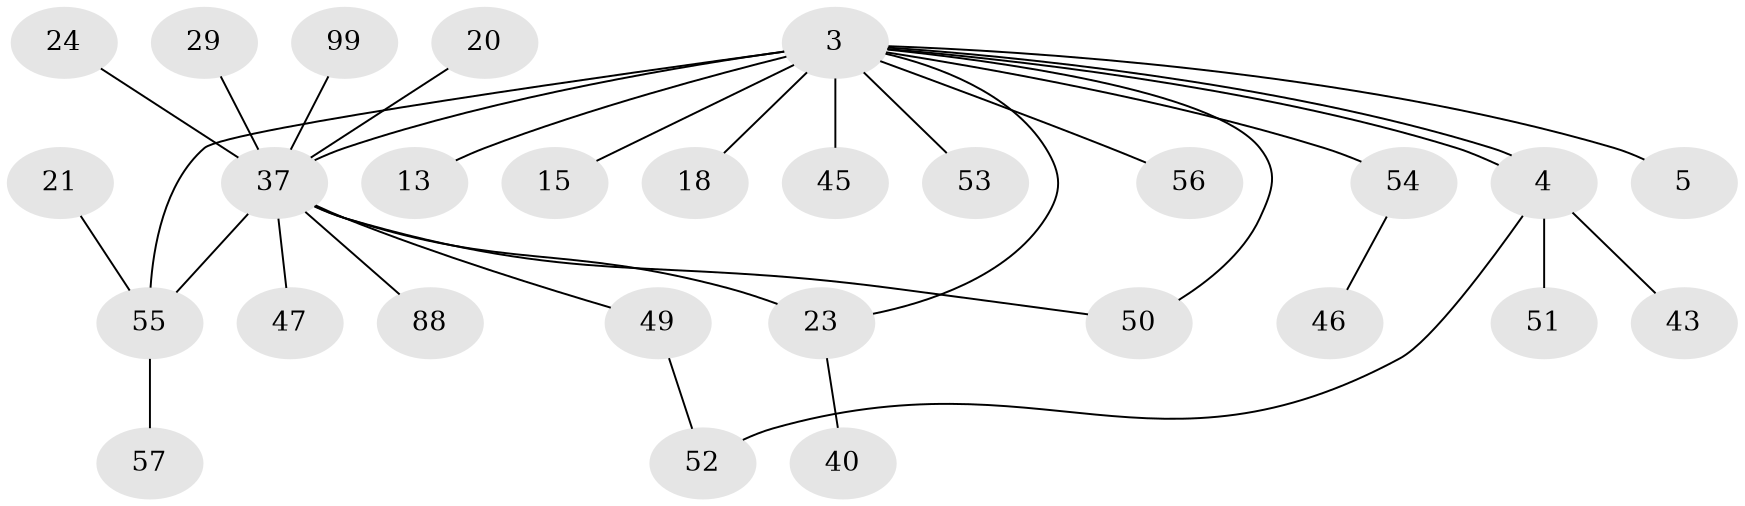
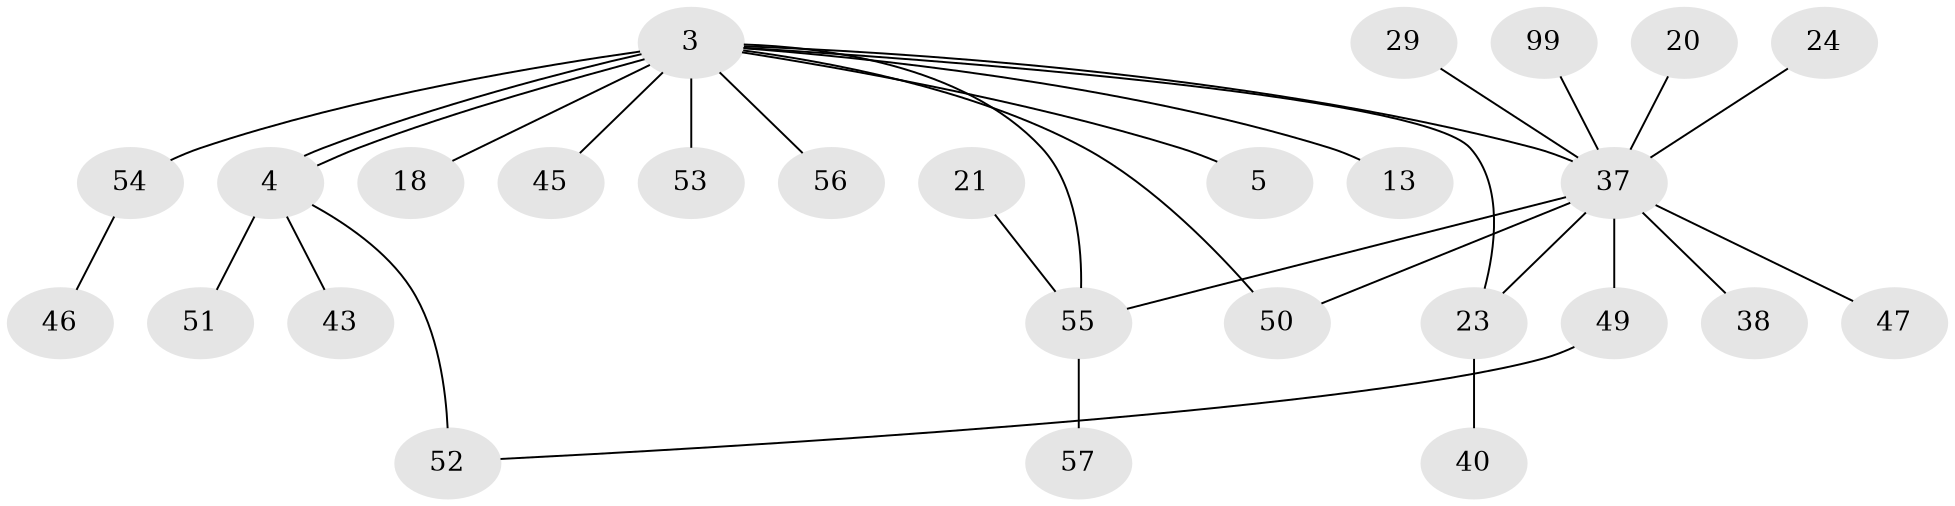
node "15": removed
node "88": label "88" -> "38"
